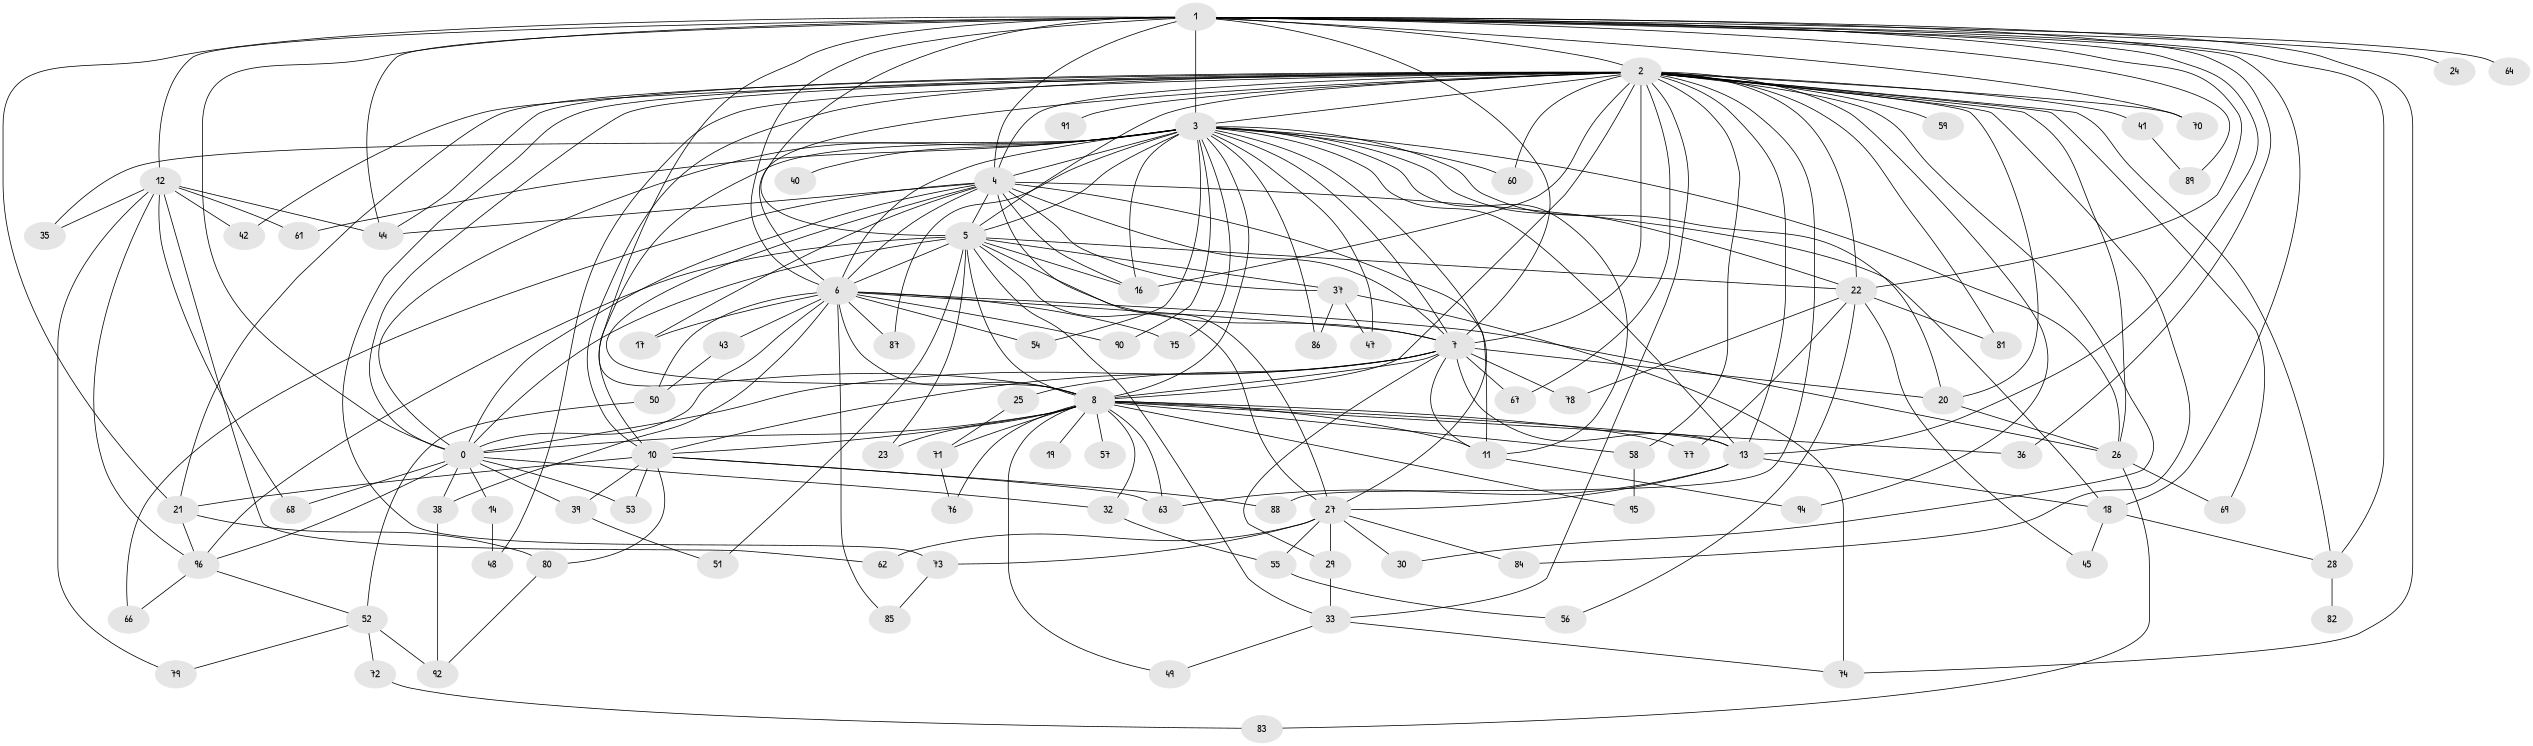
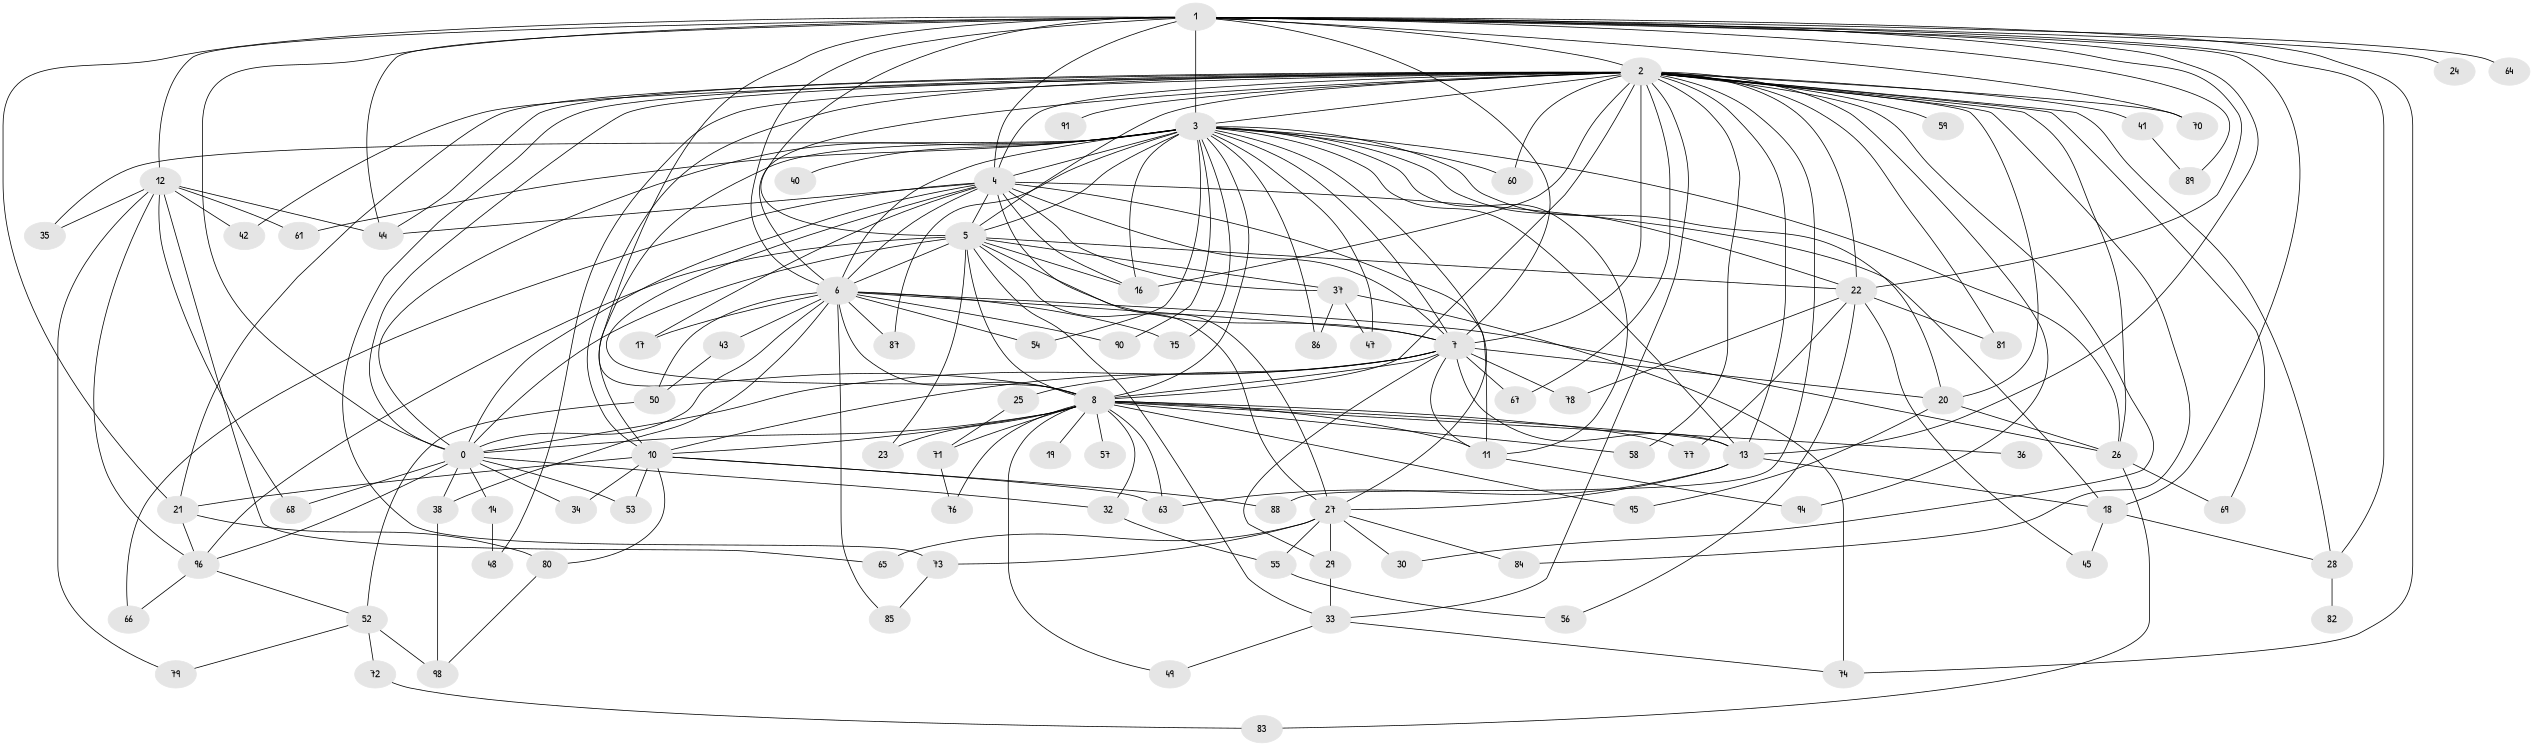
edge "1" -- "36": removed
edge "58" -- "95": now "20" -- "95"
node "39": label "39" -> "34"
node "51": removed
node "62": label "62" -> "65"
node "92": label "92" -> "98"
